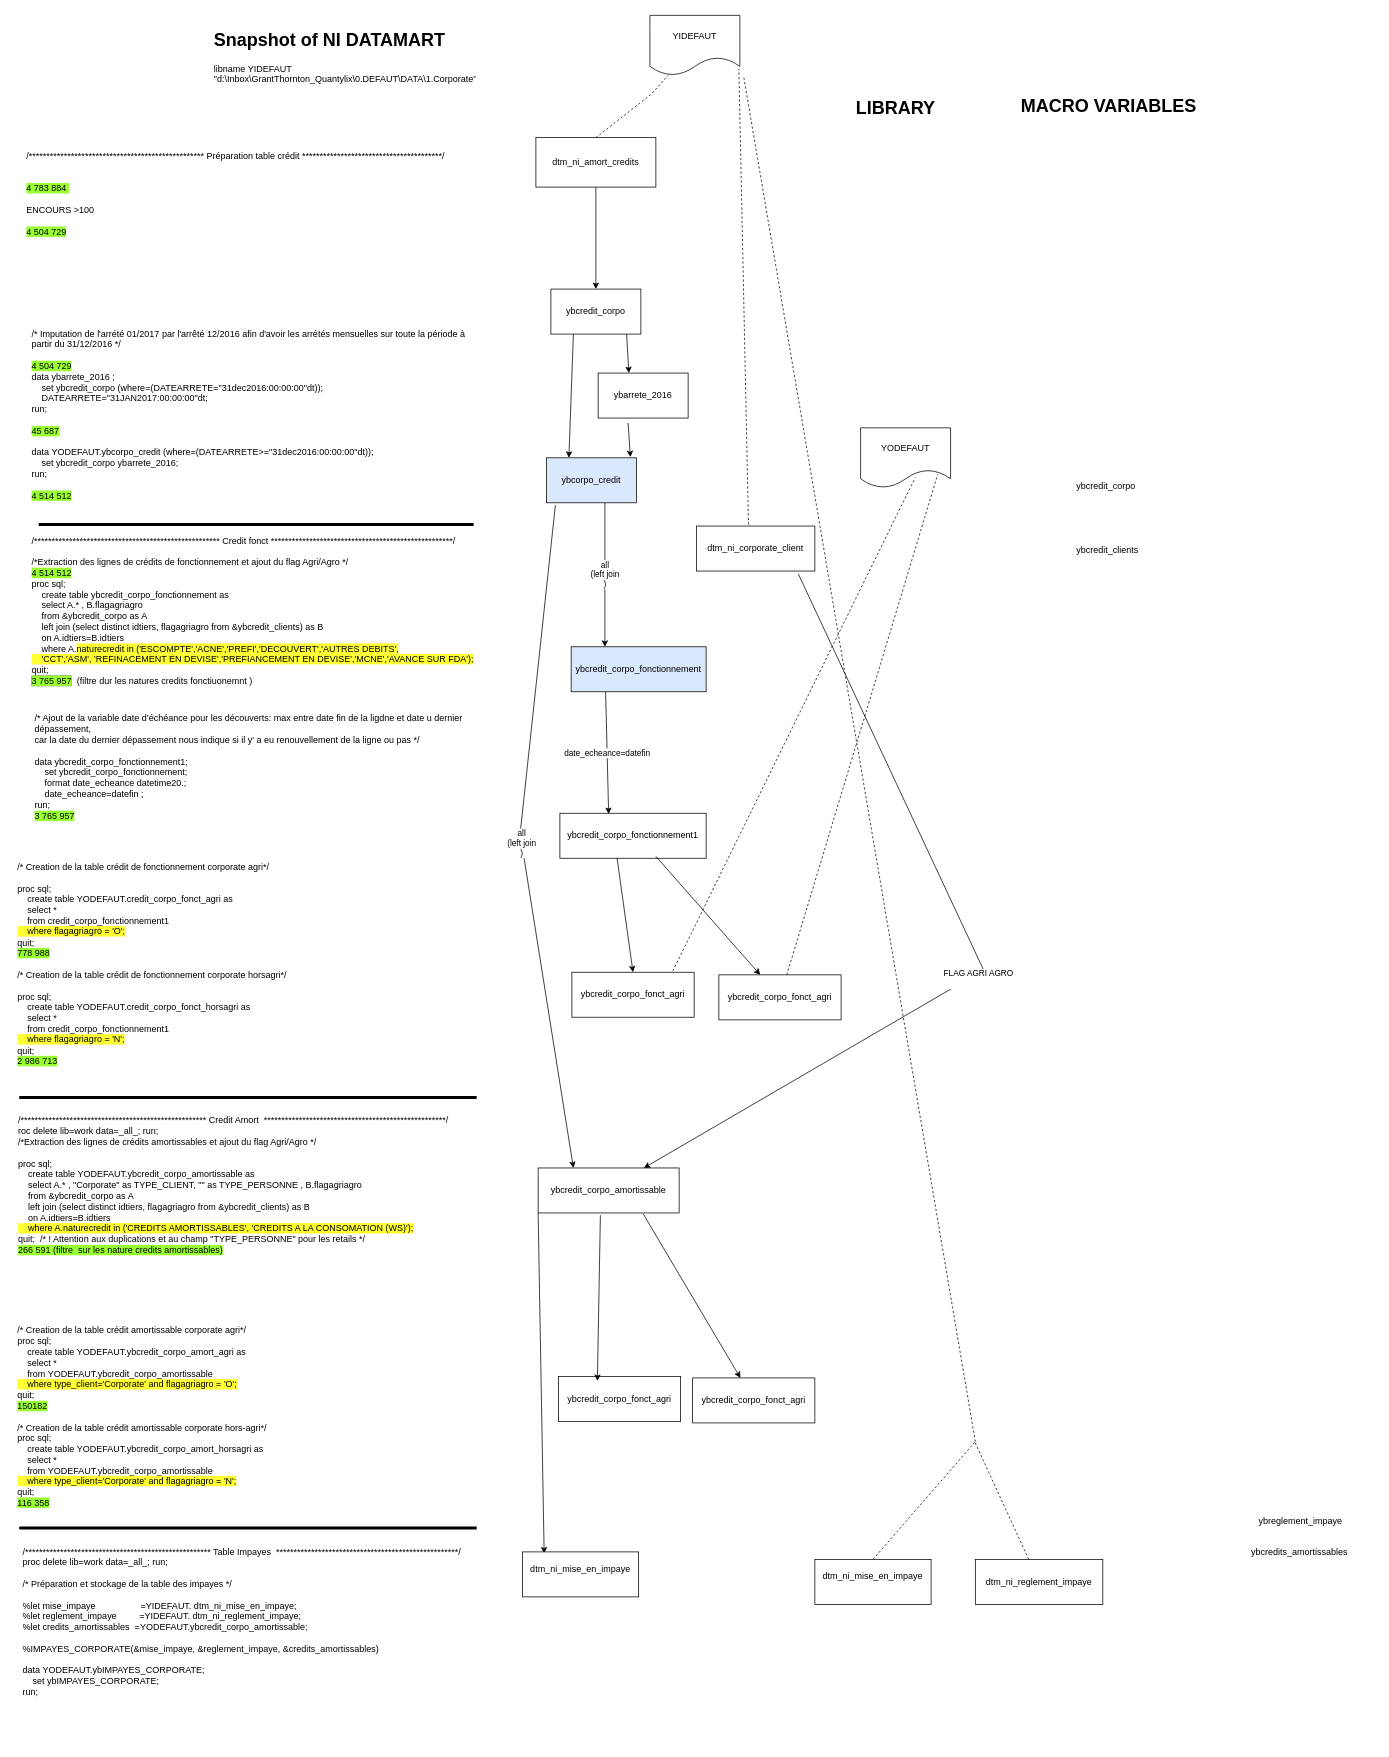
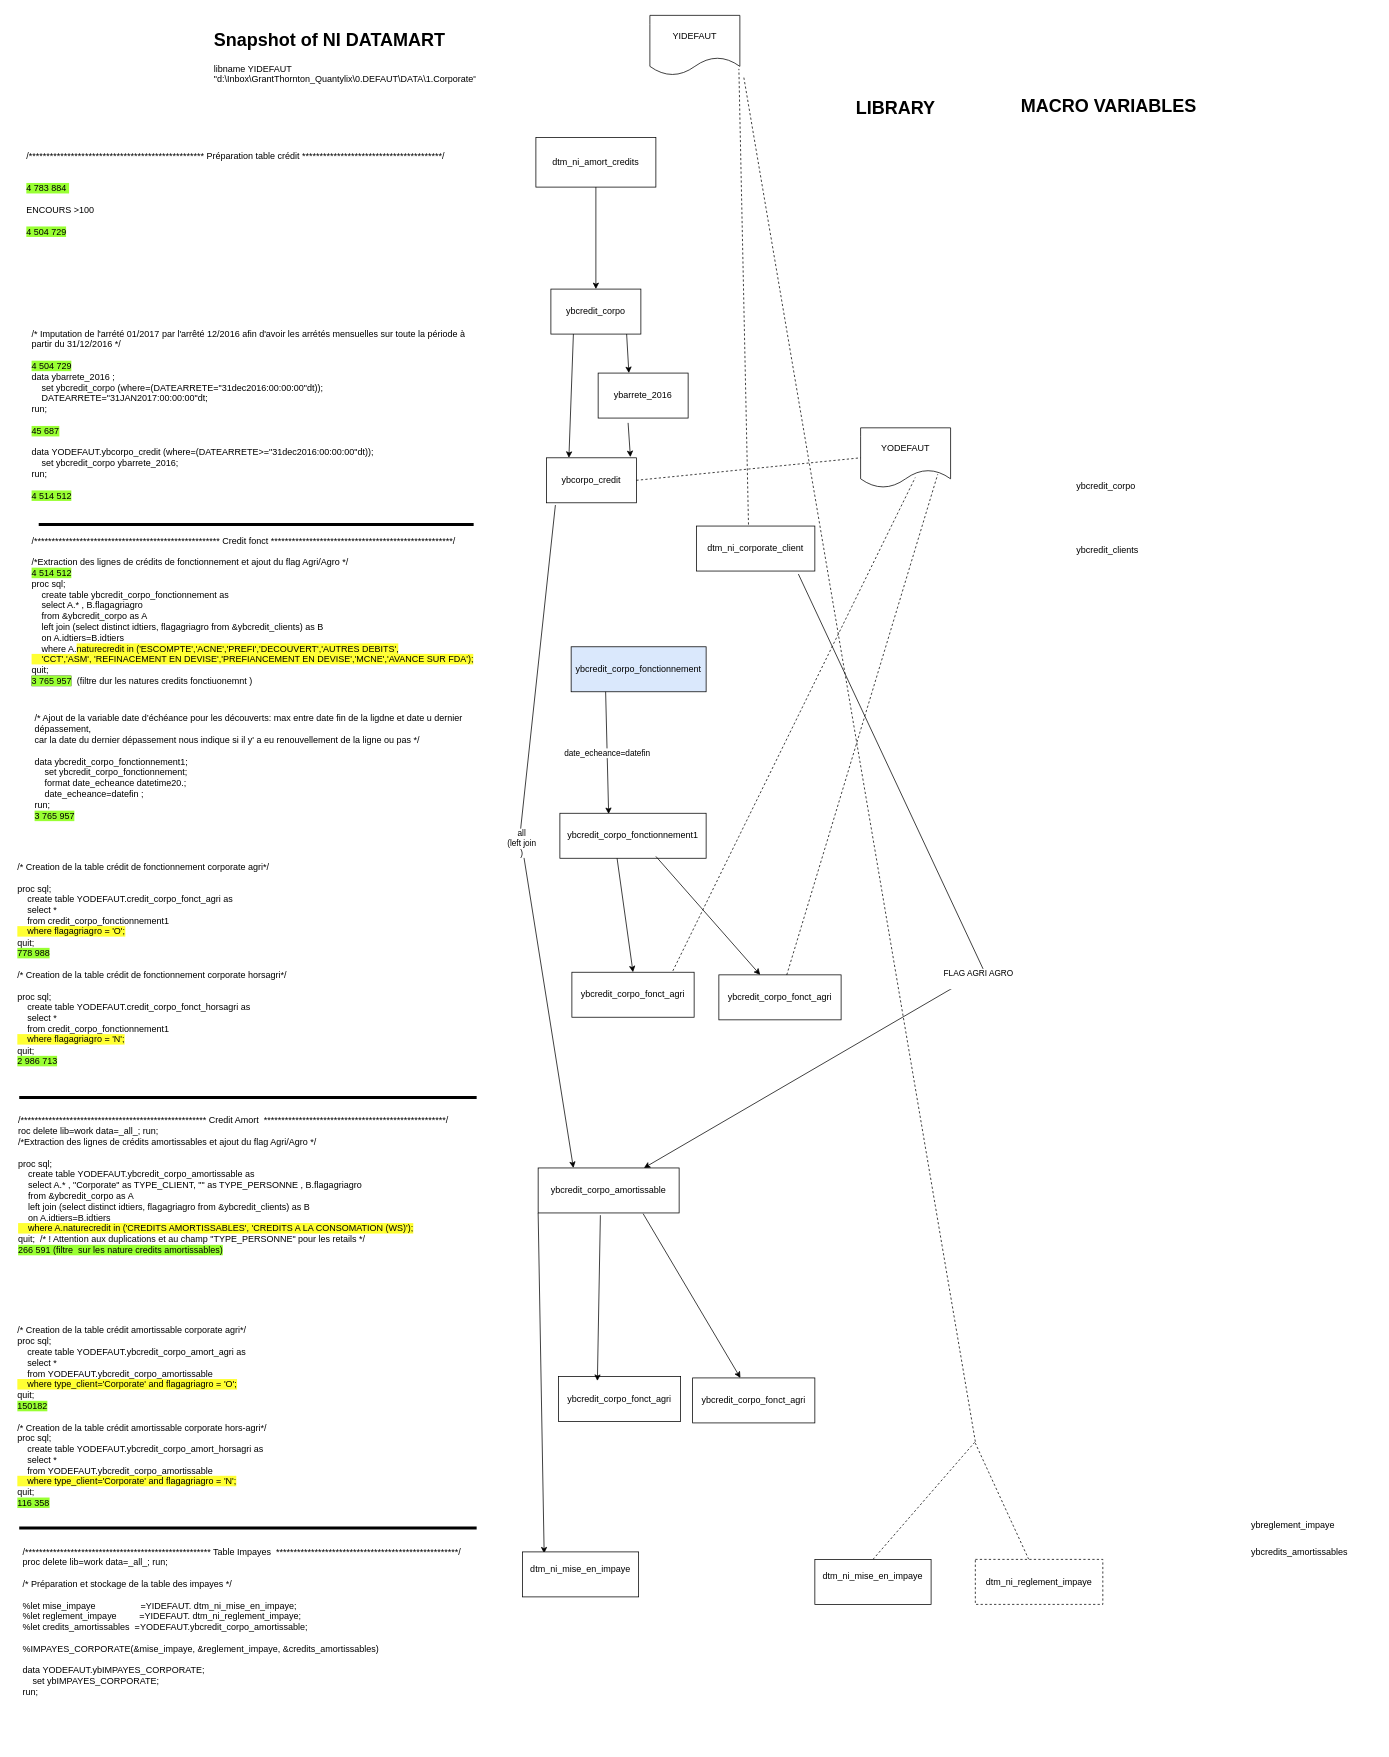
edge "YIDEFAUT" -- "dtm_ni_amort_credits": removed
edge "YODEFAUT" -- "ybcorpo_credit": added
node "ybcorpo_credit": fillcolor #dae8fc -> #ffffff
edge "ybcorpo_credit" -> "ybcredit_corpo_fonctionnement": removed, label "all (left join )"
node "ybreglement_impaye": moved (1311, 1524) -> (1303, 1528)
node "dtm_ni_reglement_impaye": style solid -> dashed
